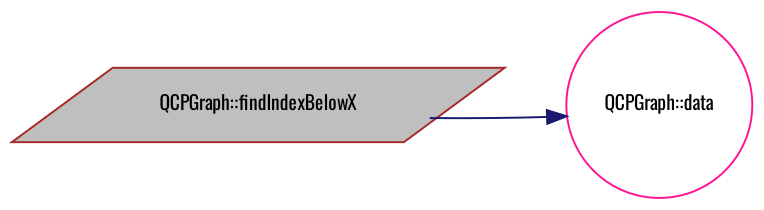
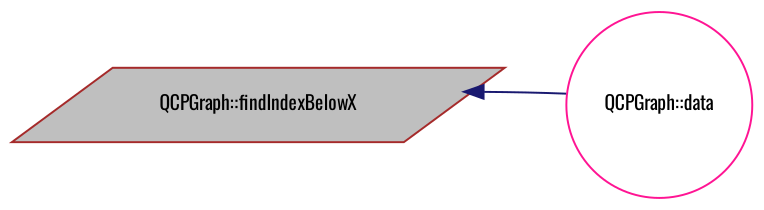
edge "QCPGraph::findIndexBelowX" -> "QCPGraph::data": reversed
